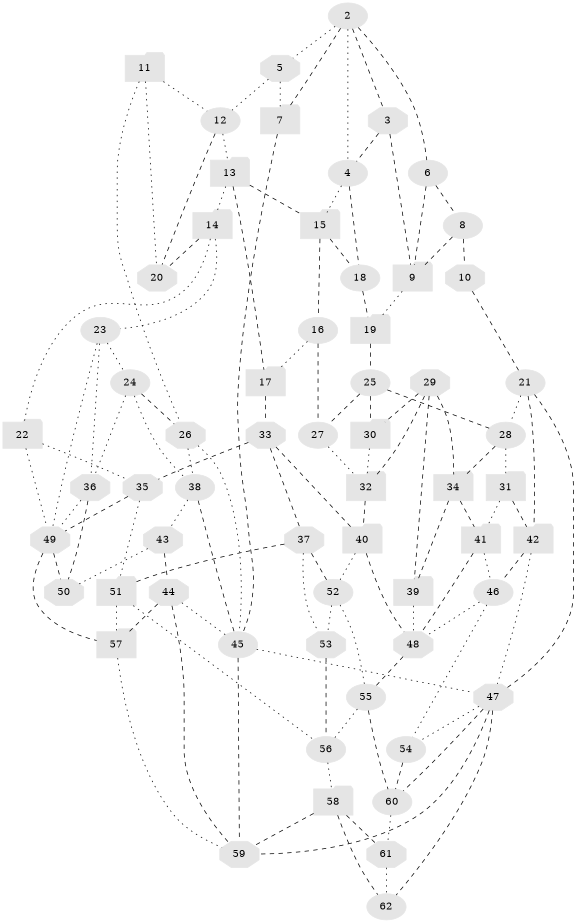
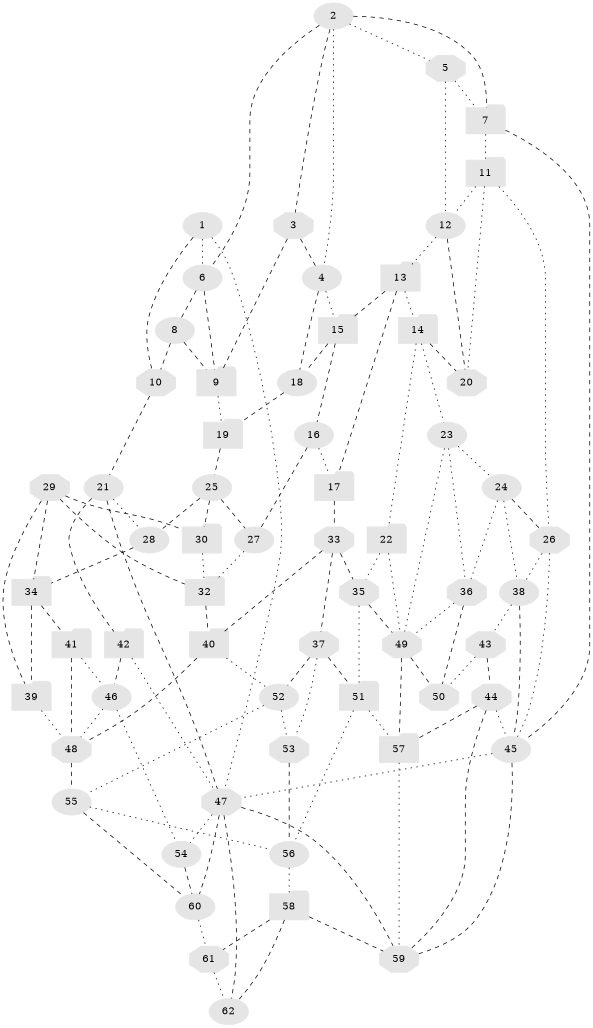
edge "7" -- "11": added
node "1": added
node "31": removed
